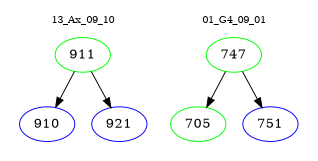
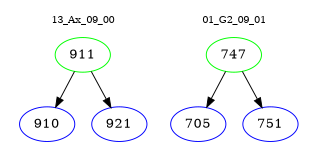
cluster "13_Ax_09_10": label "13_Ax_09_10" -> "13_Ax_09_00"
cluster "01_G4_09_01": label "01_G4_09_01" -> "01_G2_09_01"
node "705": color green -> blue
